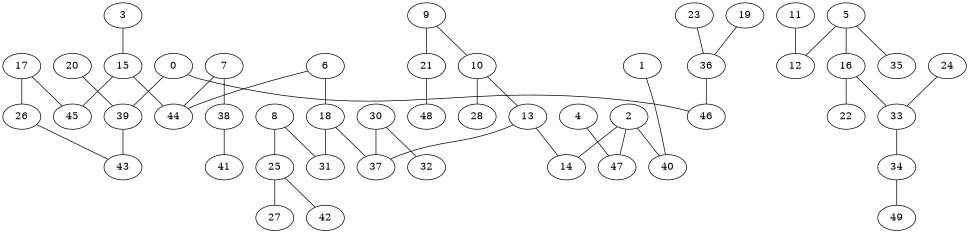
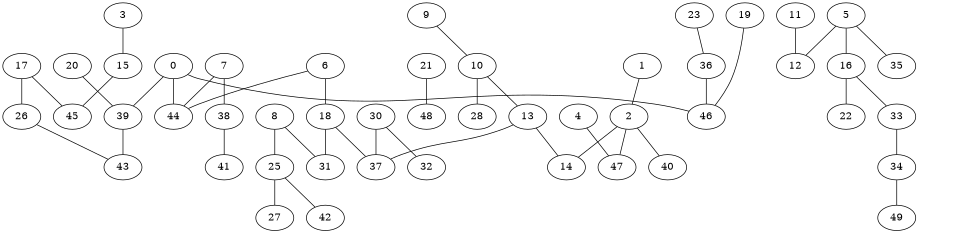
edge "9" -- "21": removed
edge "19" -- "36": now "19" -- "46"
node "24": removed
edge "15" -- "44": now "0" -- "44"
edge "1" -- "40": now "1" -- "2"
